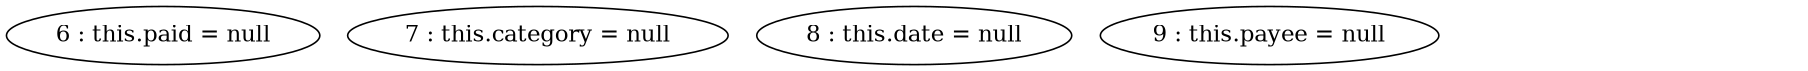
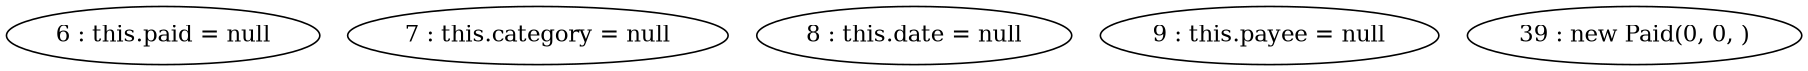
node "39 : new Paid(0, 0, )": added
